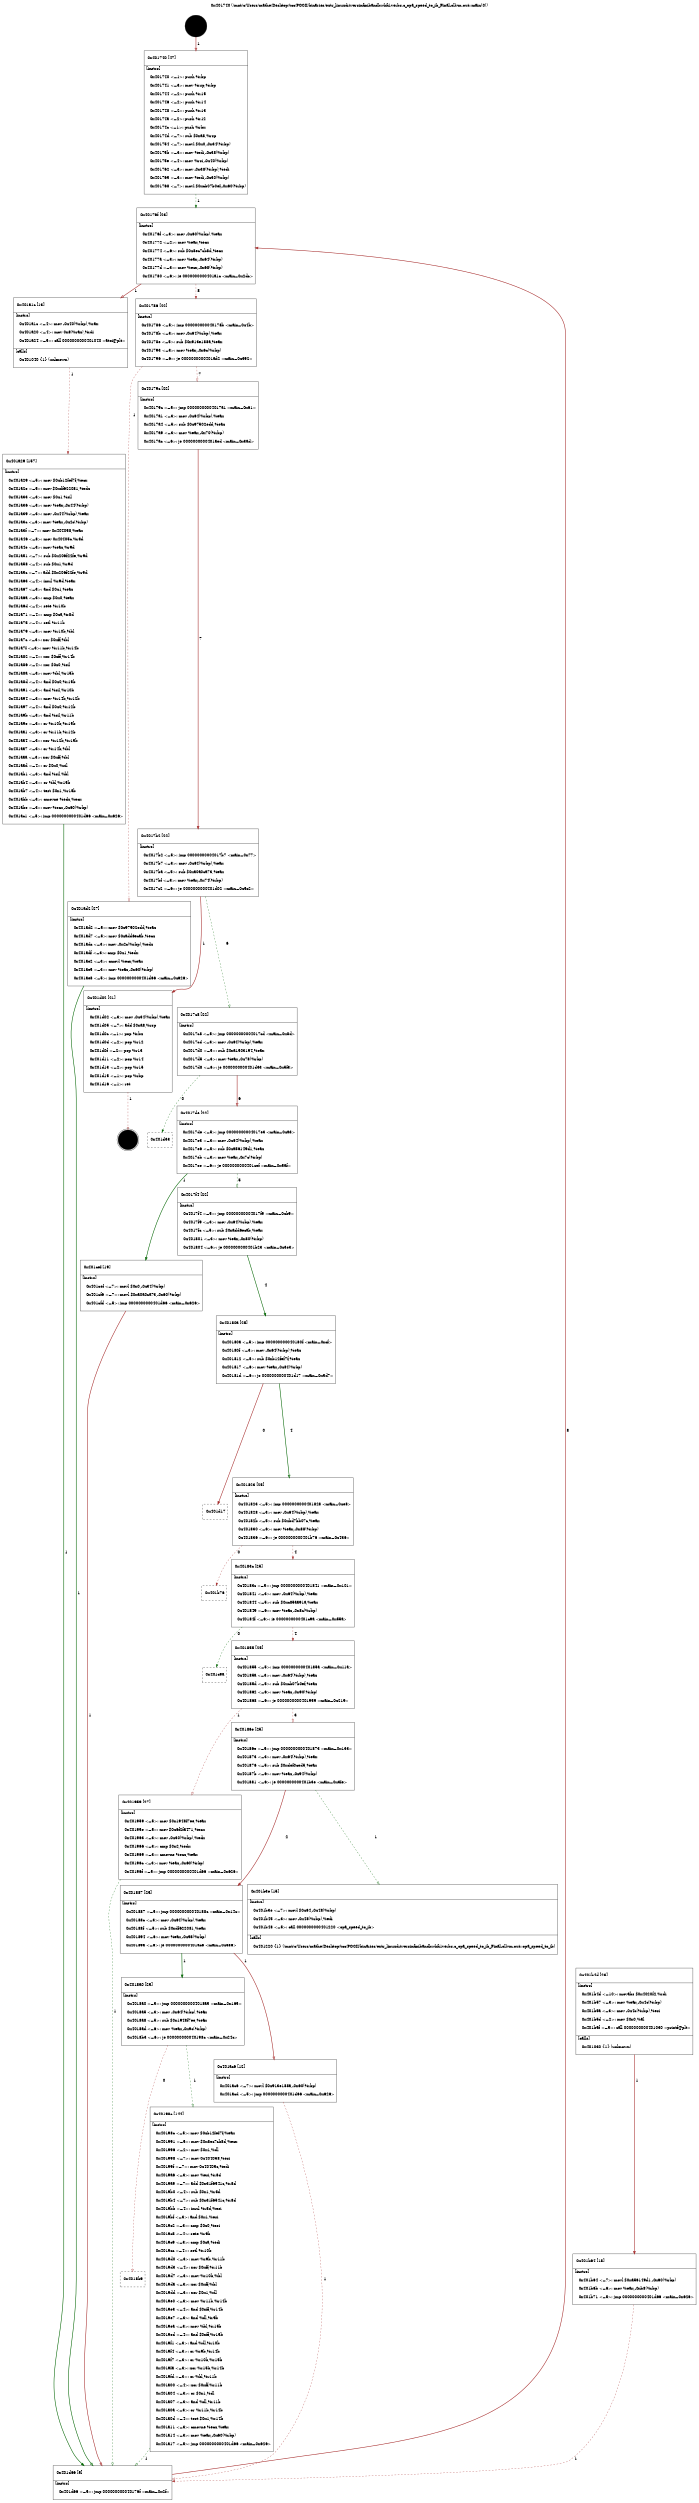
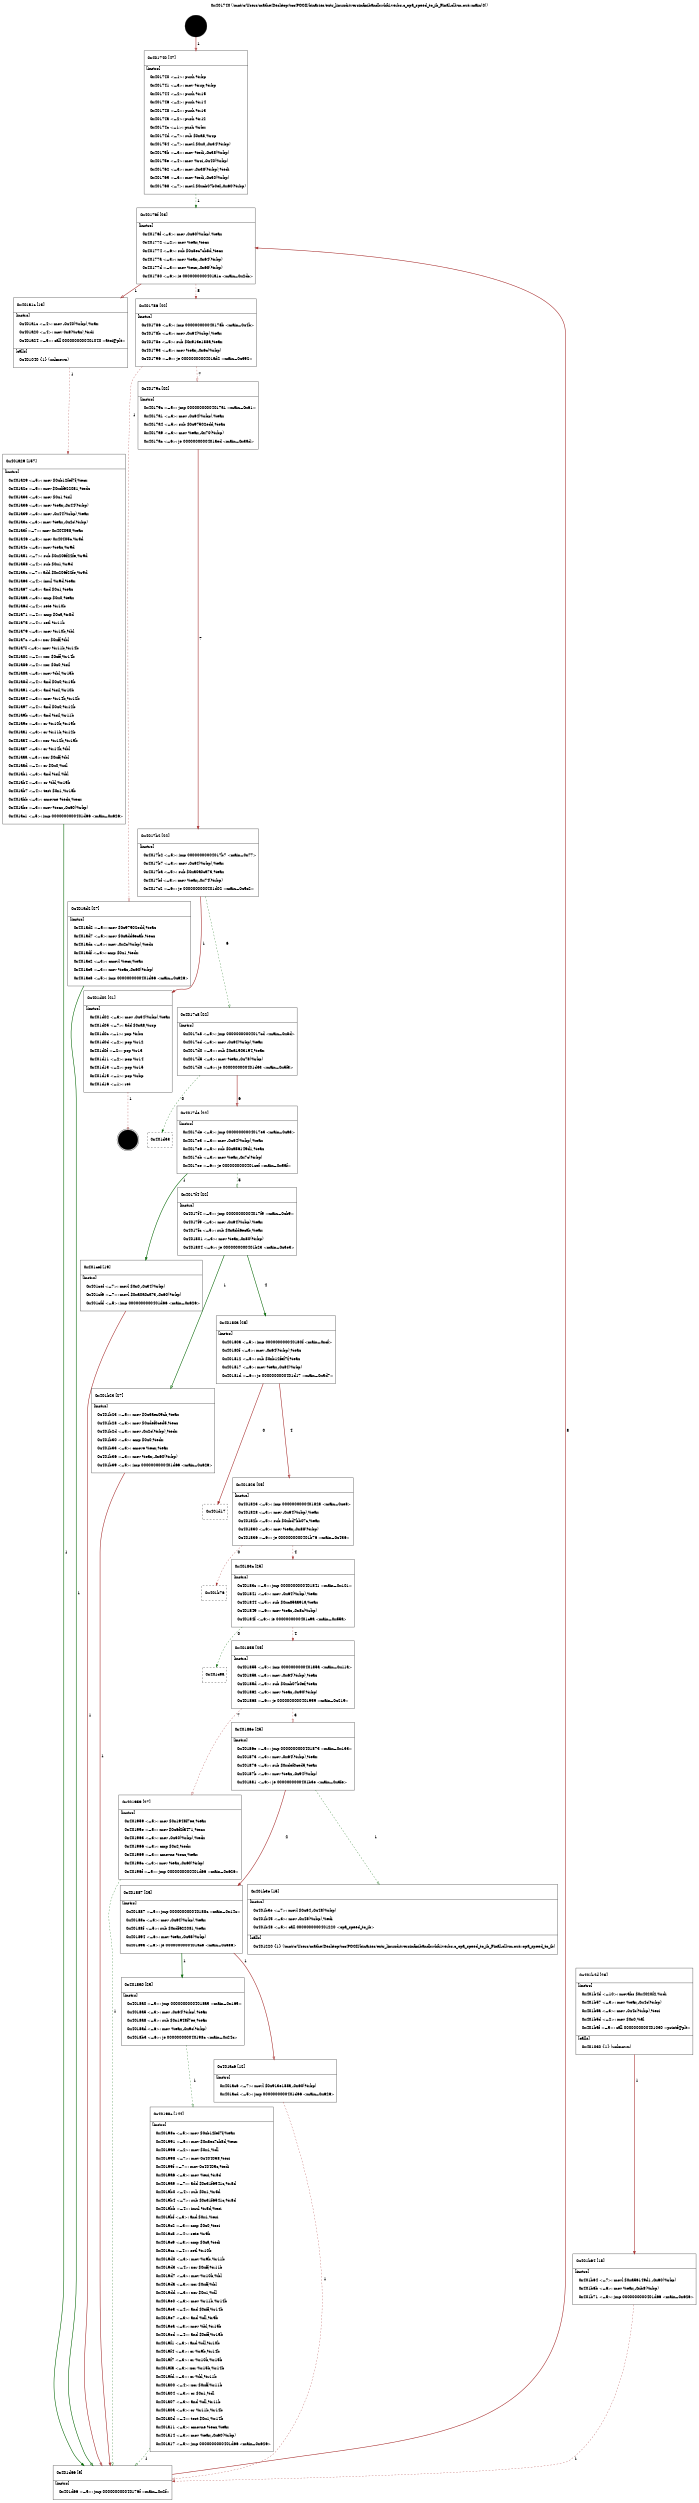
edge "0x40180a [25]" -> "0x401823 [25]": color darkgreen -> brown
node "0x401b23 [27]": added
edge "0x401855 [25]" -> "0x401959 [27]": label " 1" -> " 7"
node "0x4018b9": removed
